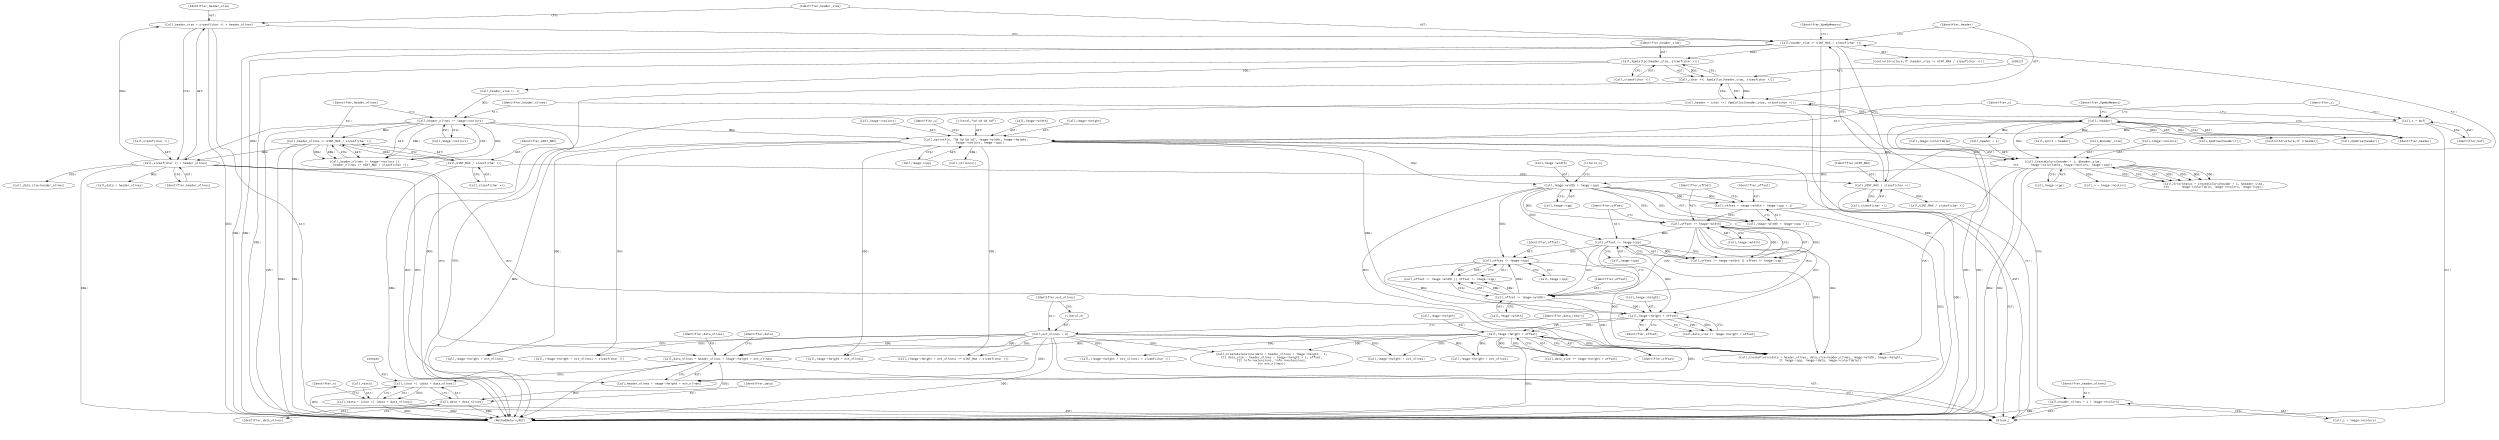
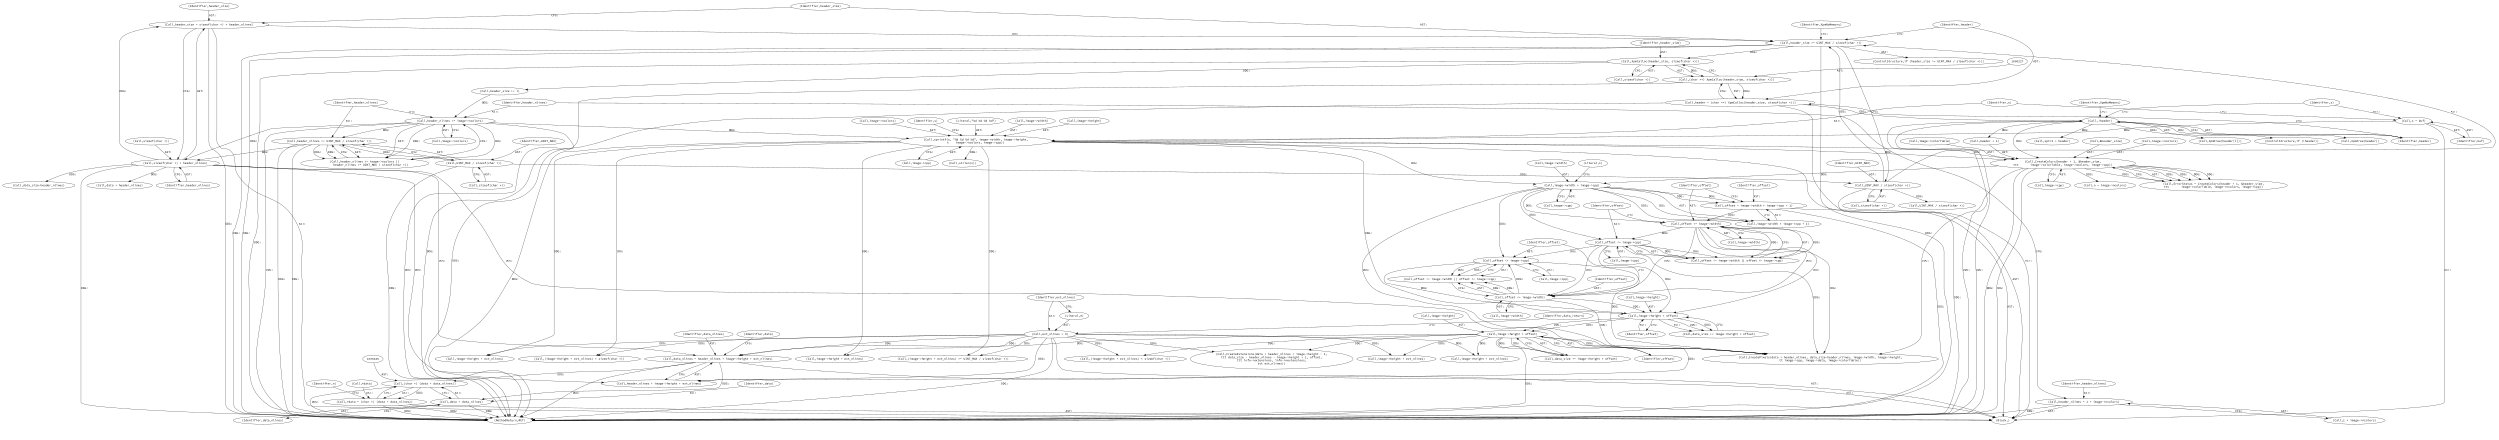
edge "(Call,s = buf)" -> "(Identifier,buf)": label "CFG: " -> "AST: "
